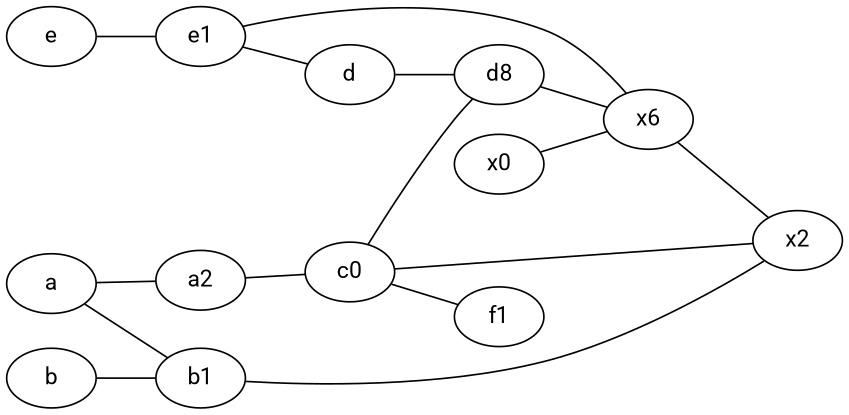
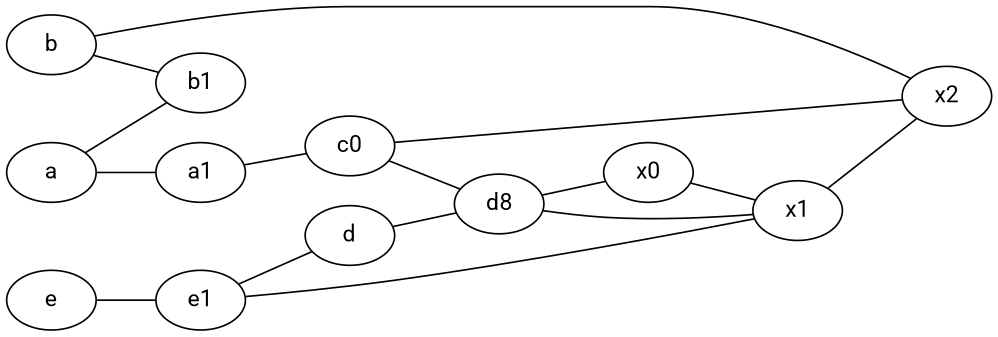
node "x6": label "x6" -> "x1"
edge "x0" -- "d8": added
node "a2": label "a2" -> "a1"
node "f1": removed
edge "x2" -- "b1": now "x2" -- "b"
